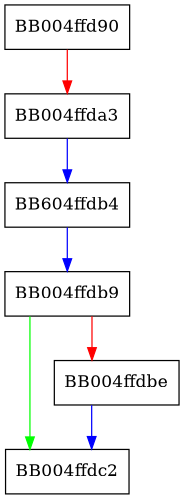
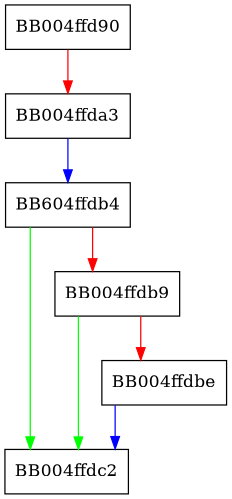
edge "BB604ffdb4" -> "BB004ffdb9": color blue -> red
edge "BB604ffdb4" -> "BB004ffdc2": added
